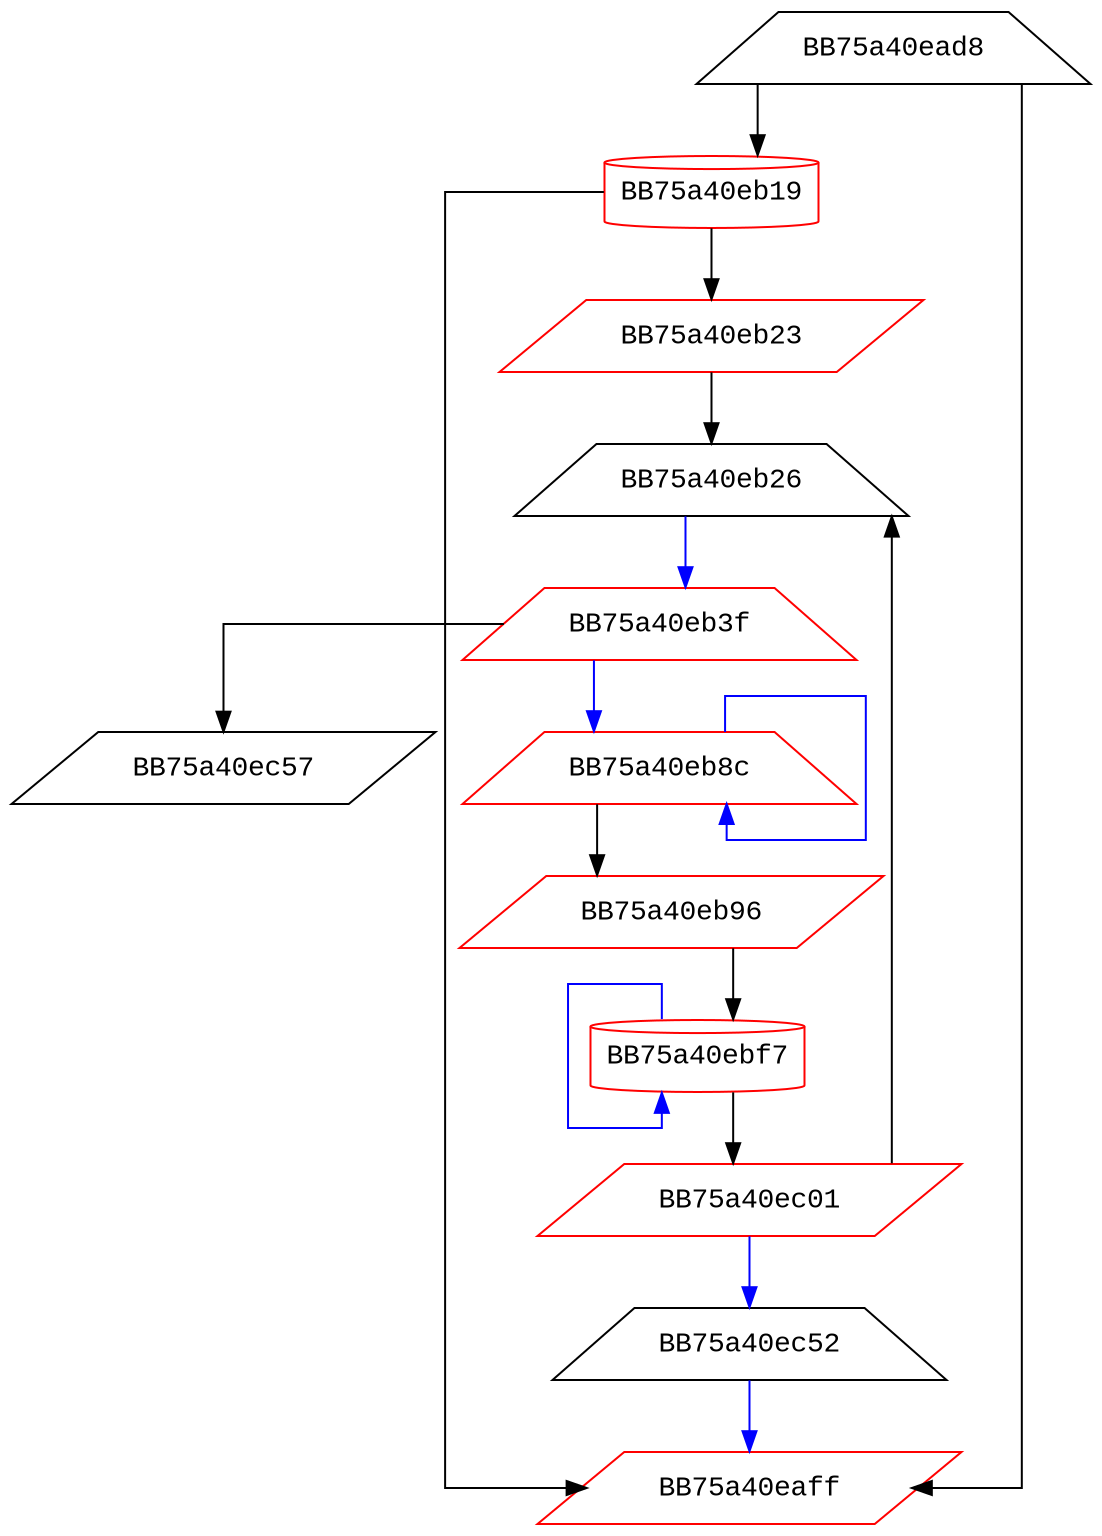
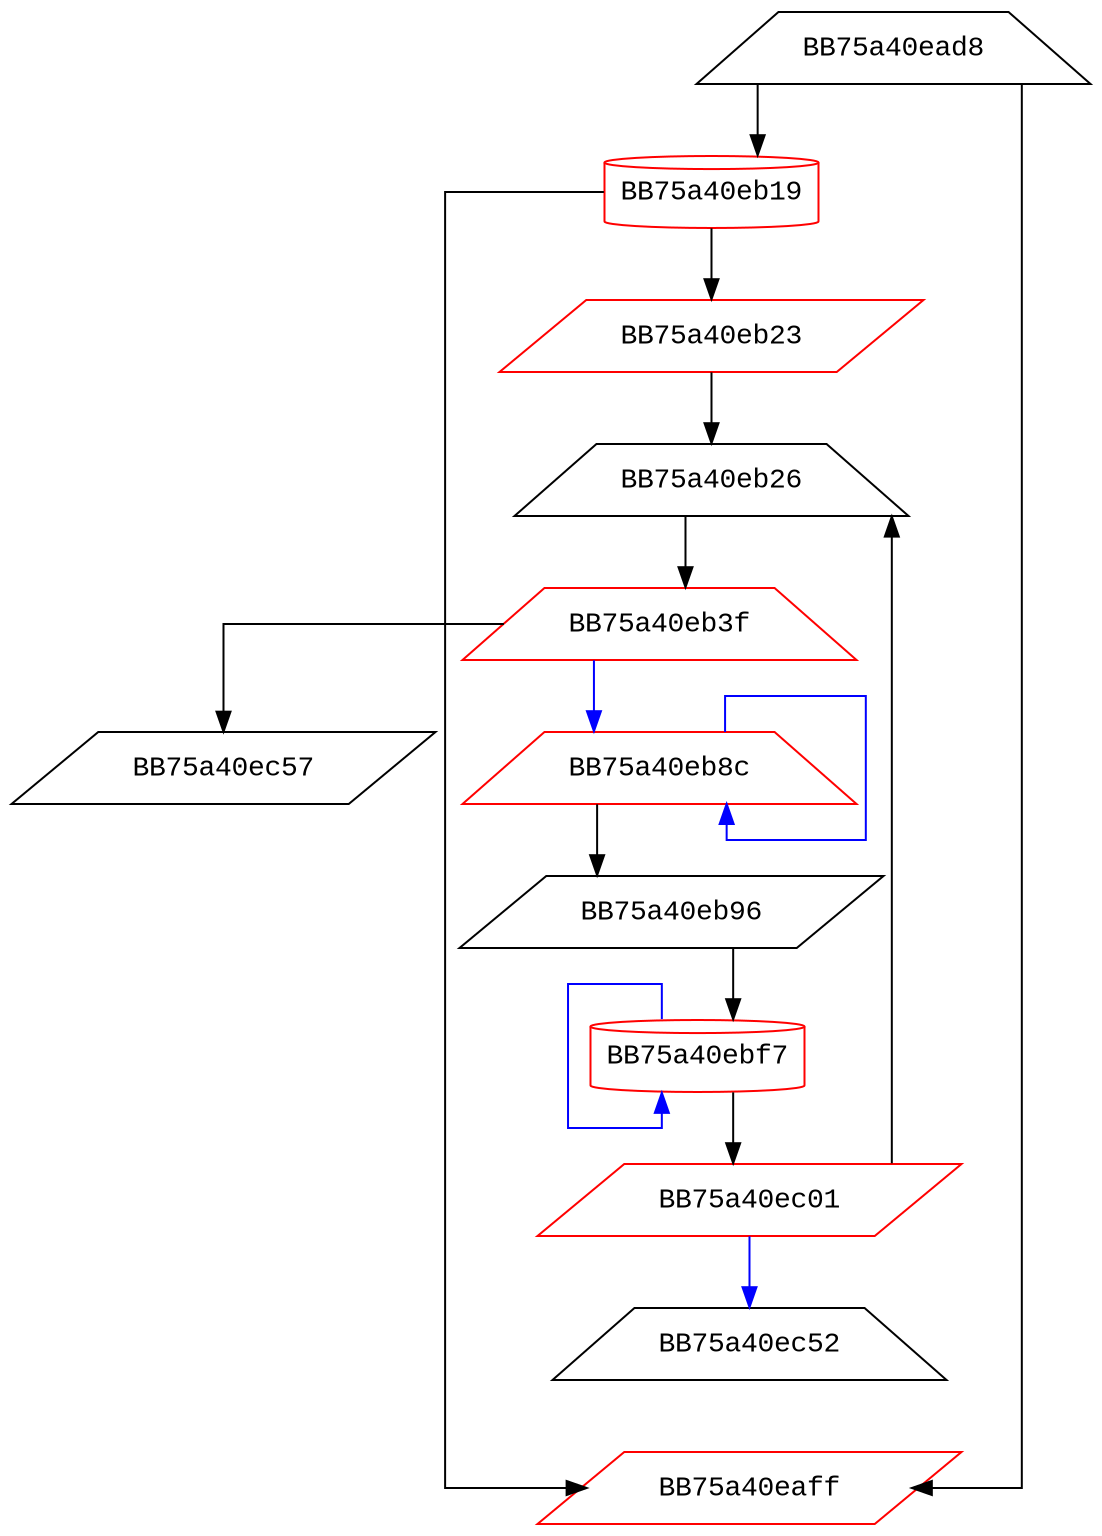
edge "BB75a40eb26" -> "BB75a40eb3f": color blue -> black
node "BB75a40eb96": color red -> black
edge "BB75a40ec52" -> "BB75a40eaff": removed
